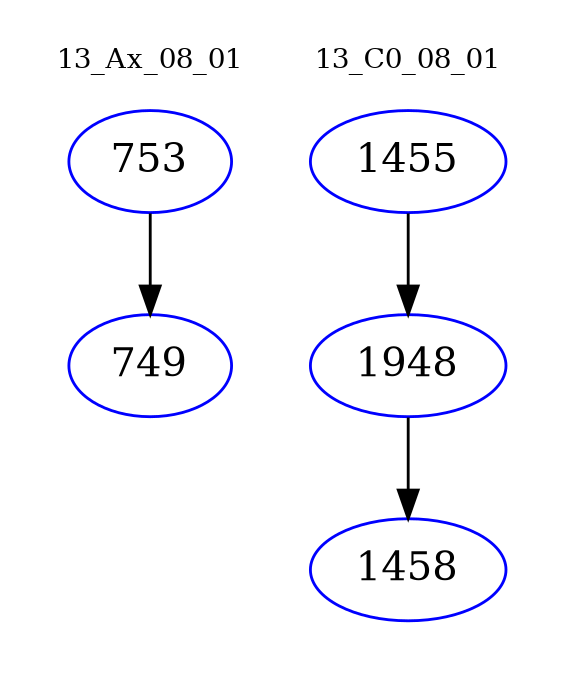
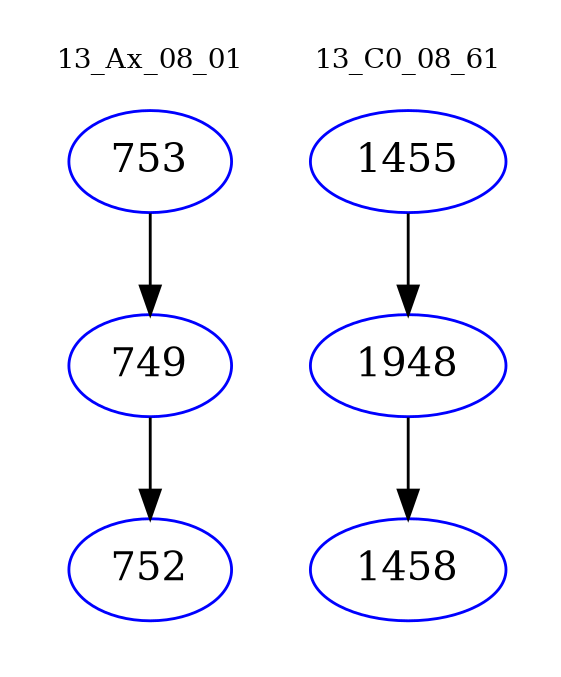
cluster "13_C0_08_01": label "13_C0_08_01" -> "13_C0_08_61"
node "752": added
